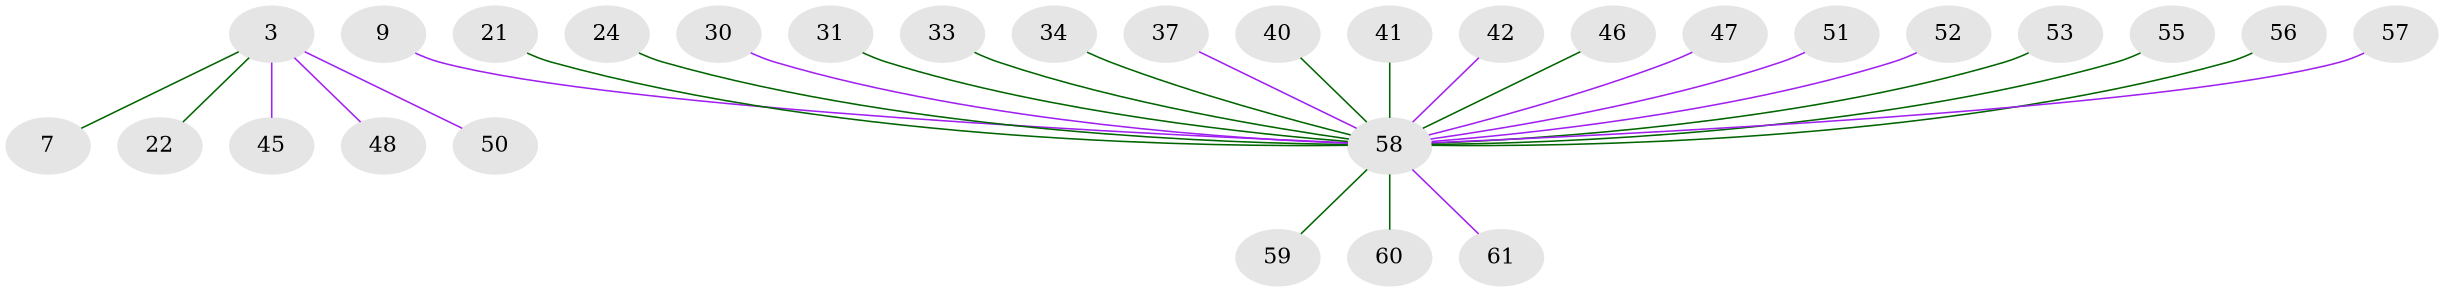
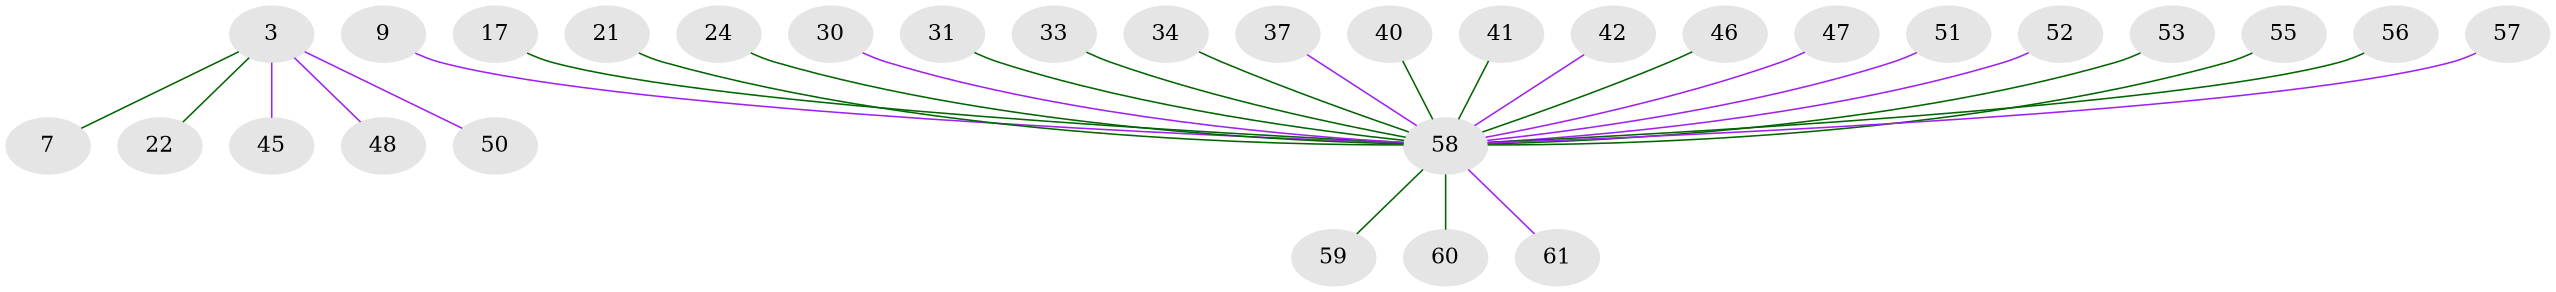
node "17": added
